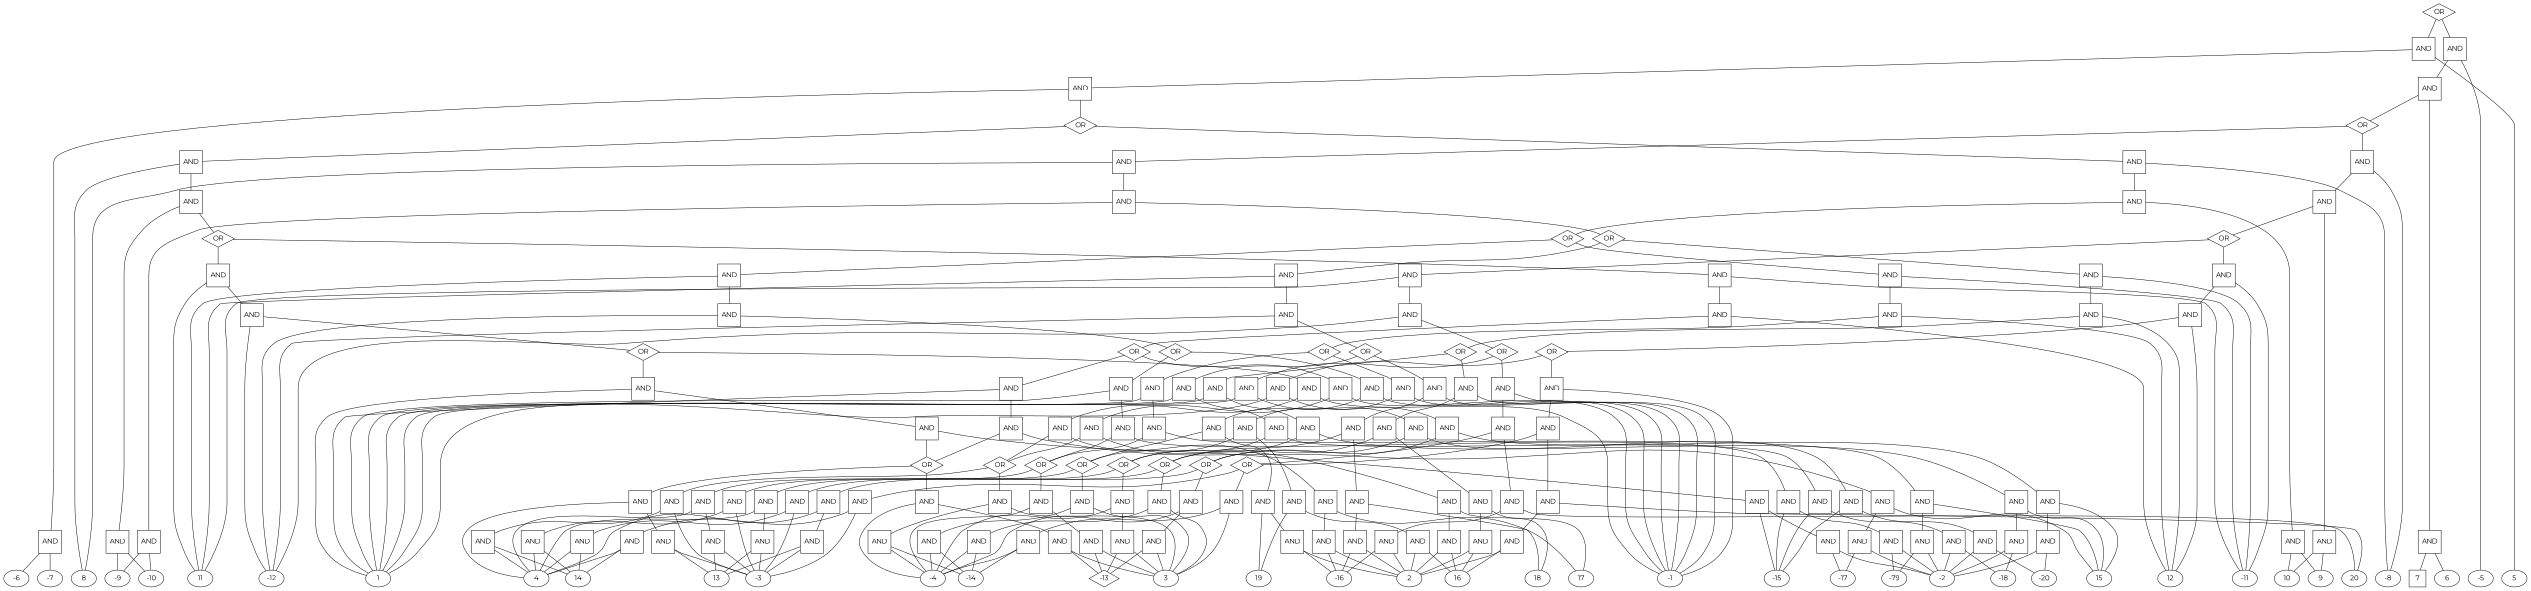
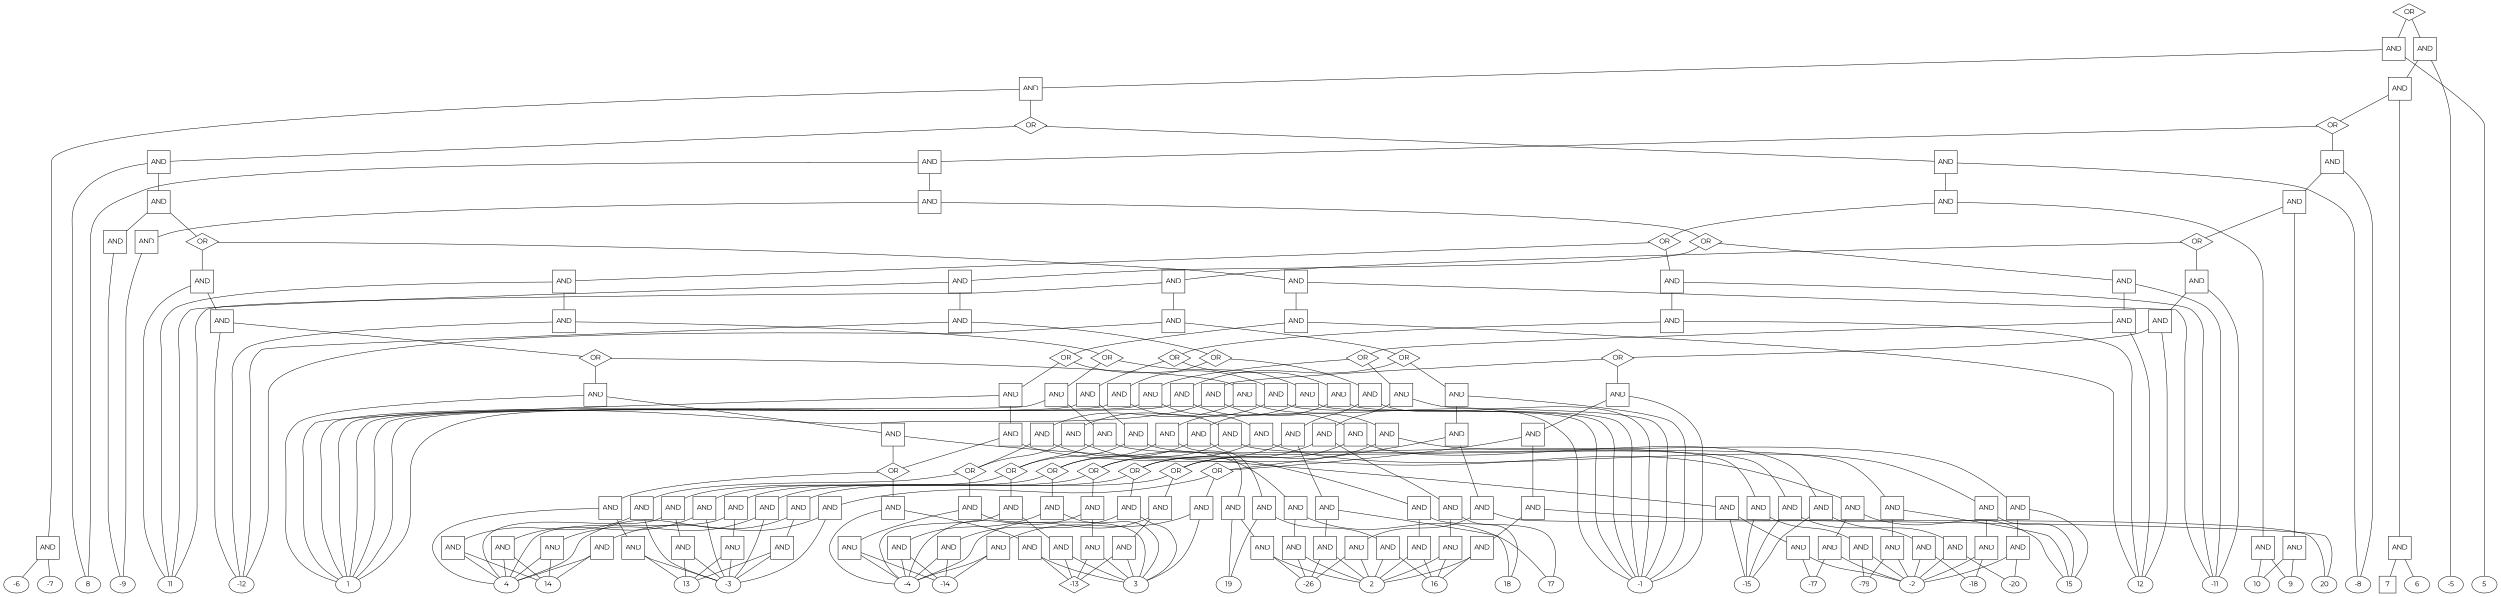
node "-10": removed
node "-16": label "-16" -> "-26"
